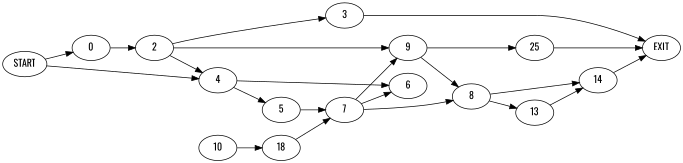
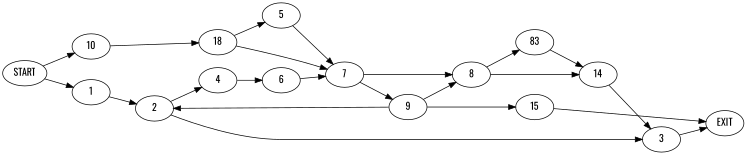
node "0": label "0" -> "1"
edge "2" -> "9": reversed
node "25": label "25" -> "15"
edge "14" -> "EXIT": now "14" -> "3"
edge "START" -> "4": now "START" -> "10"
edge "4" -> "5": now "18" -> "5"
edge "7" -> "6": reversed
node "13": label "13" -> "83"
